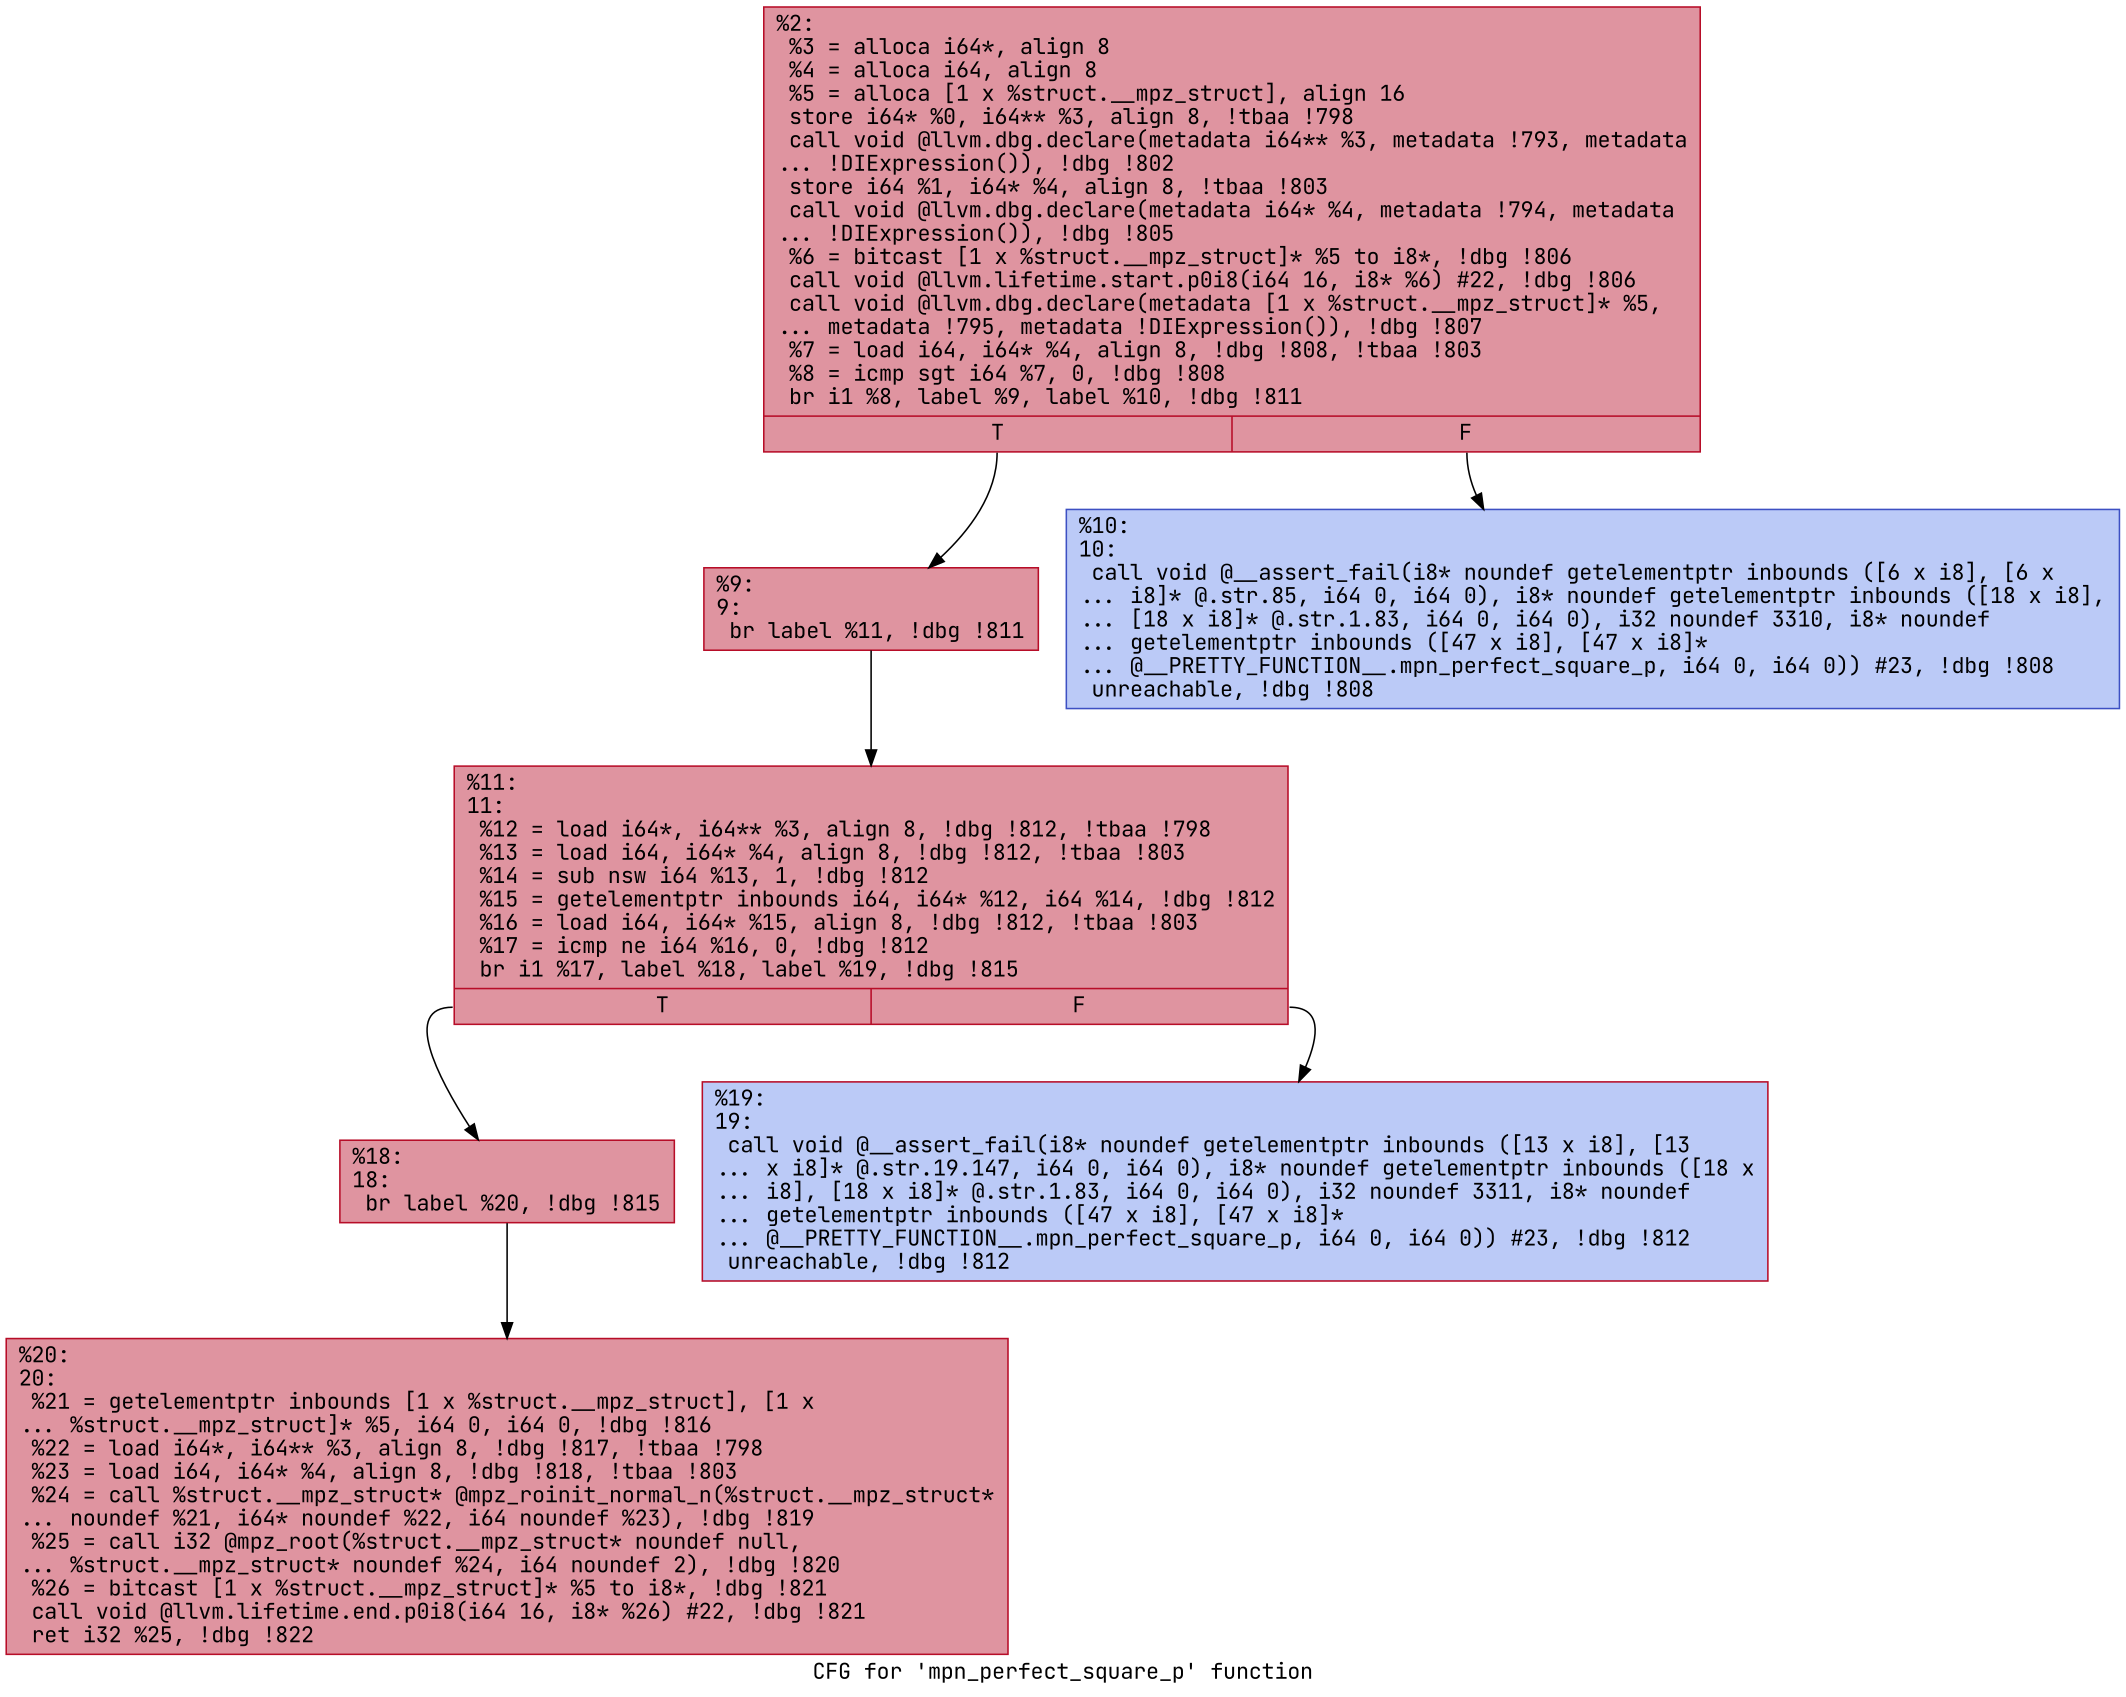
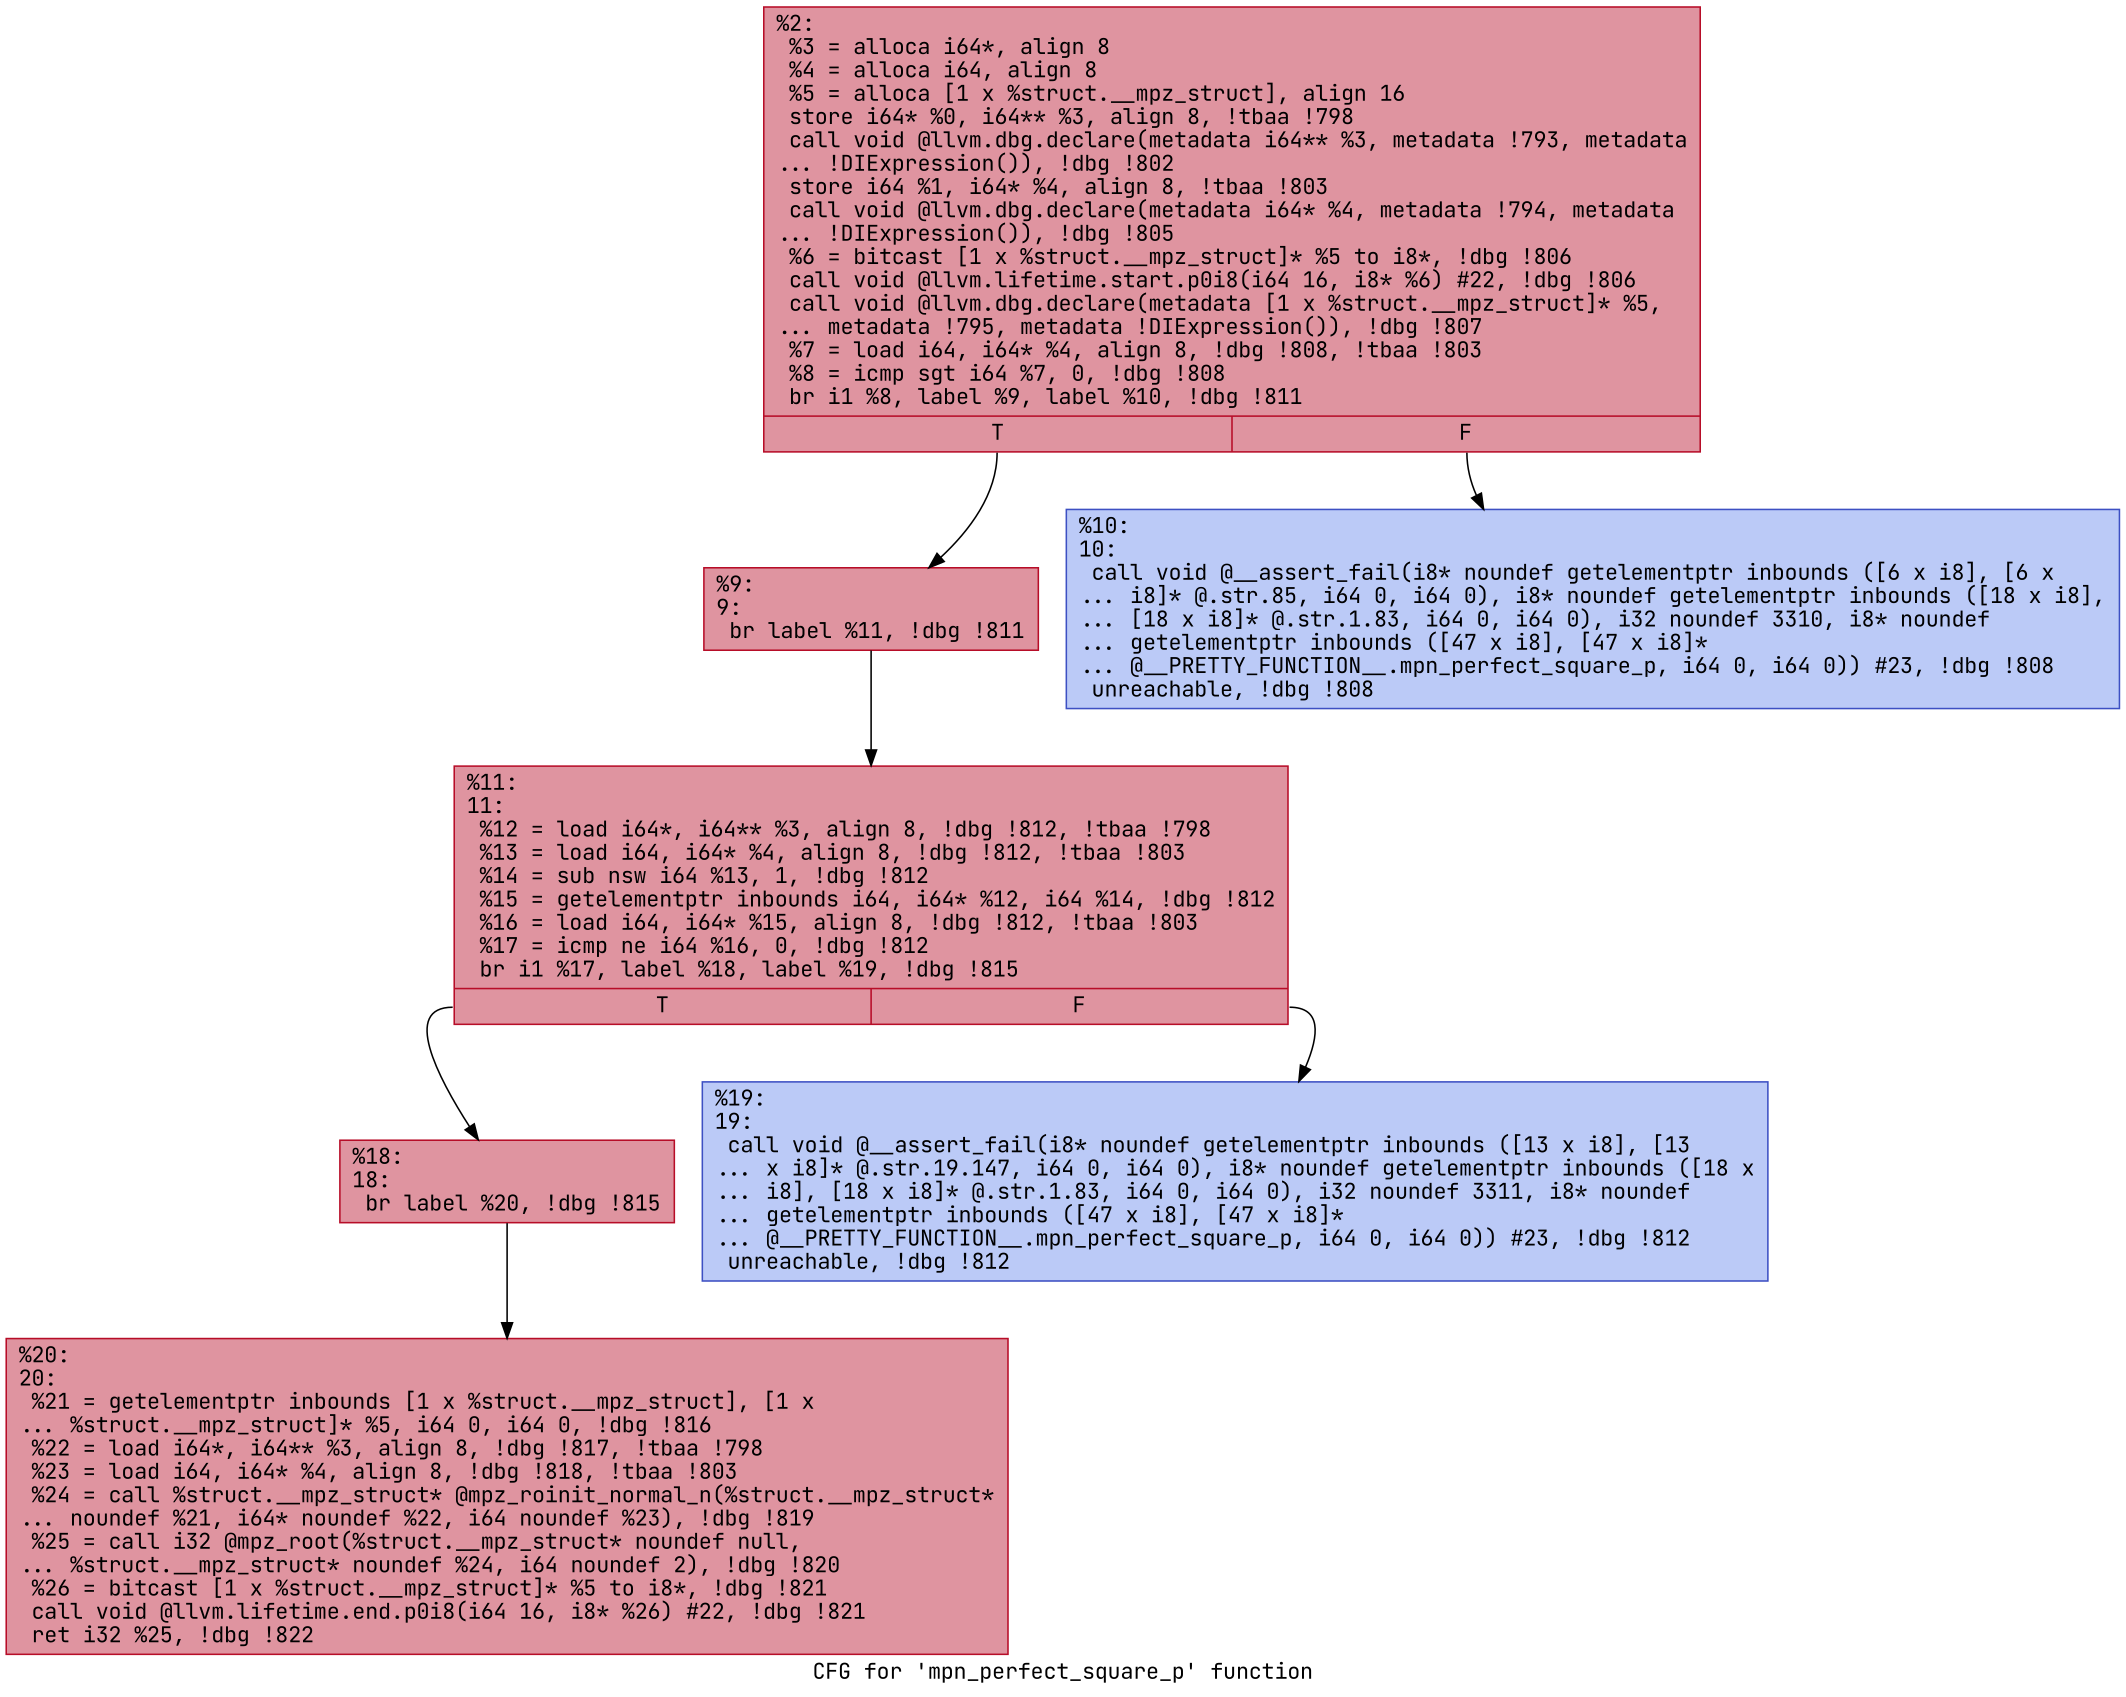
node "%19:": color #b70d28ff -> #3d50c3ff
